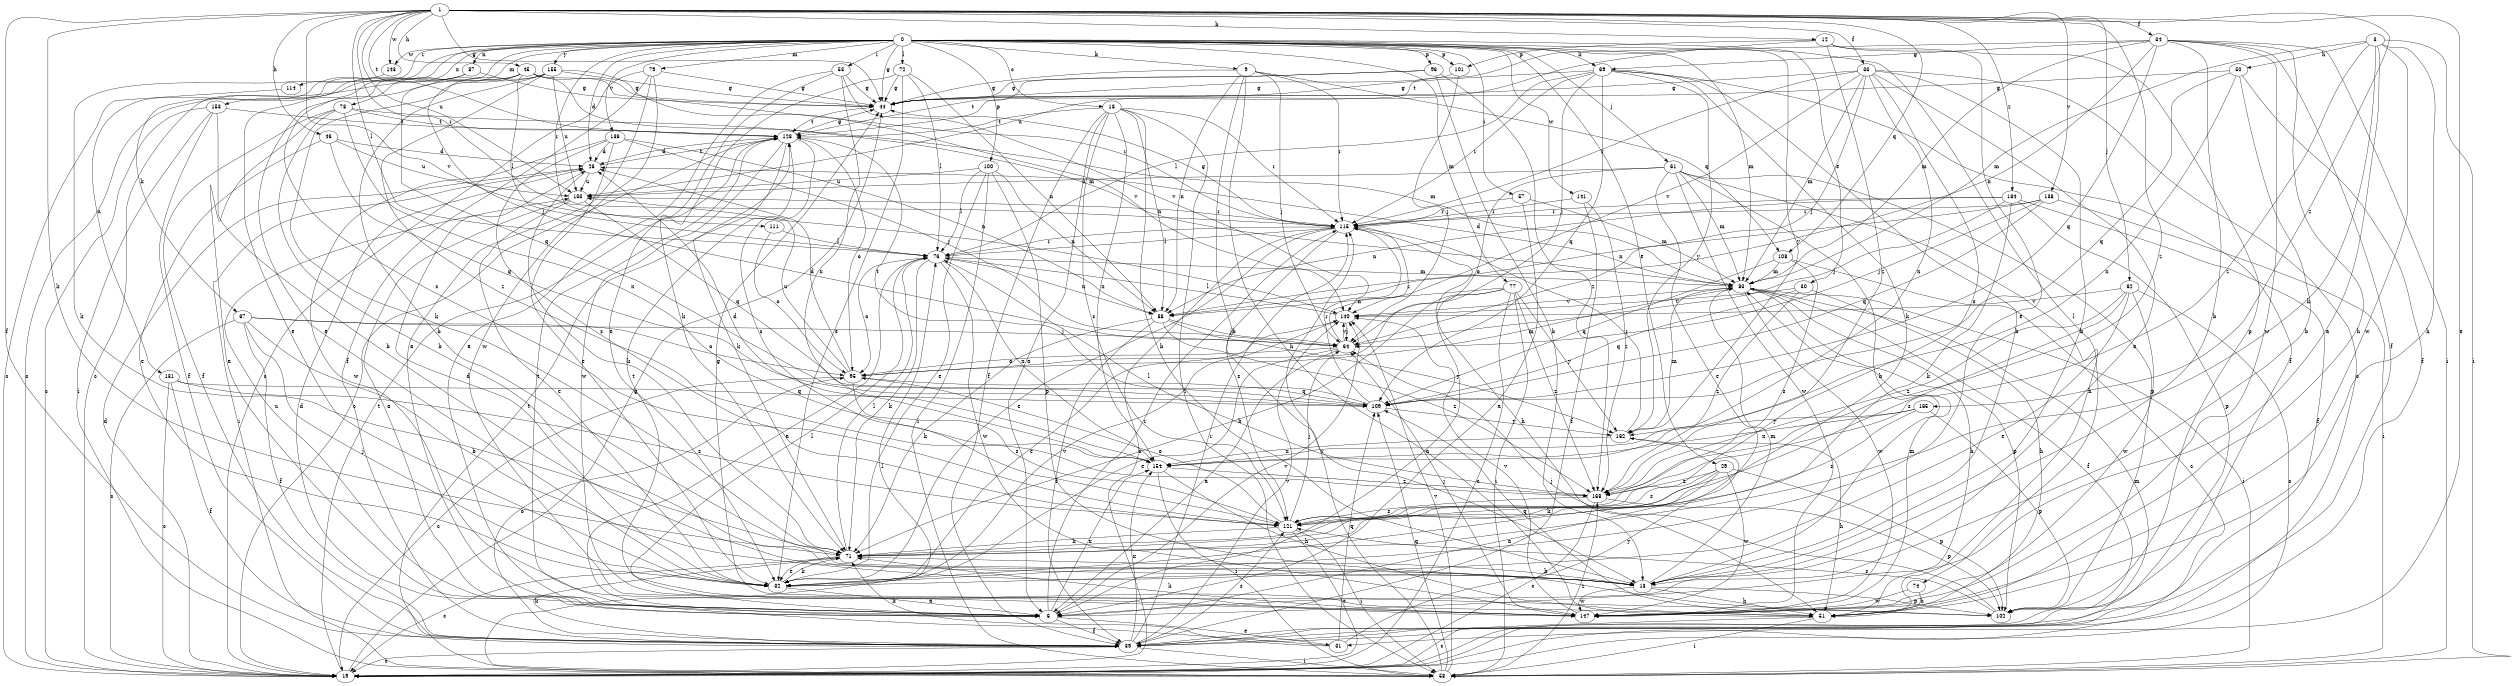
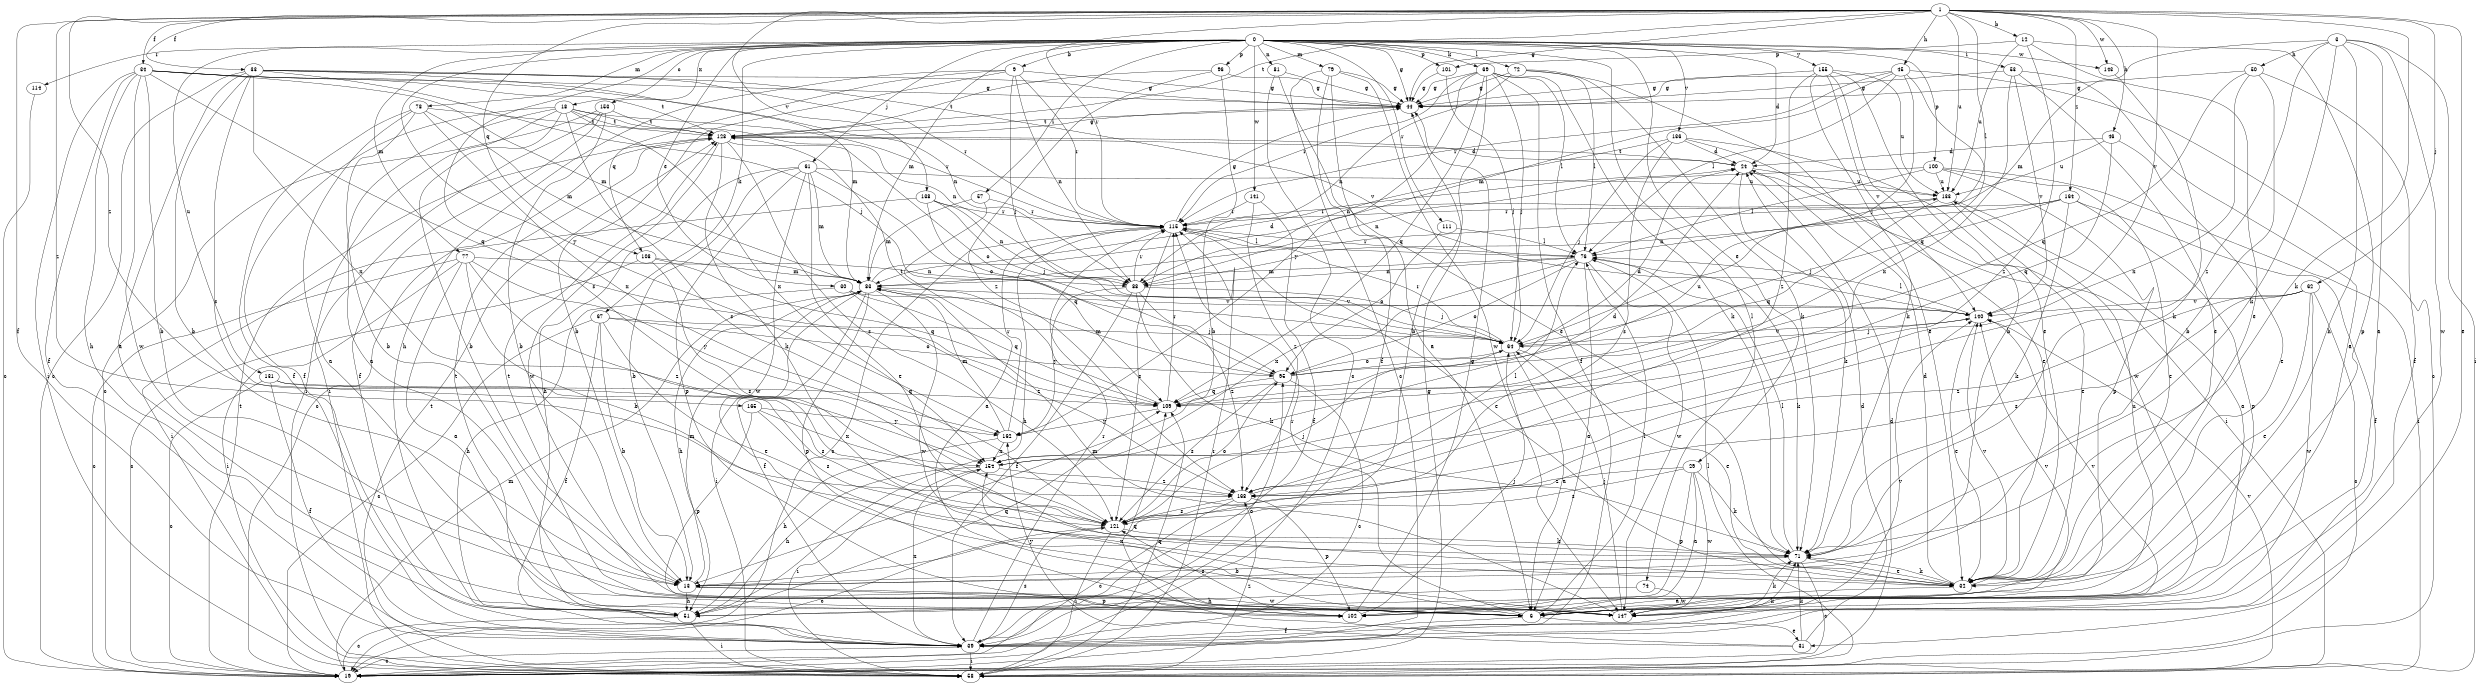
edge "34" -> "69": now "34" -> "44"
node "87": label "87" -> "81"
node "26": label "26" -> "24"
edge "88" -> "115": added, label "r"
edge "67" -> "32": label "j" -> "e"
